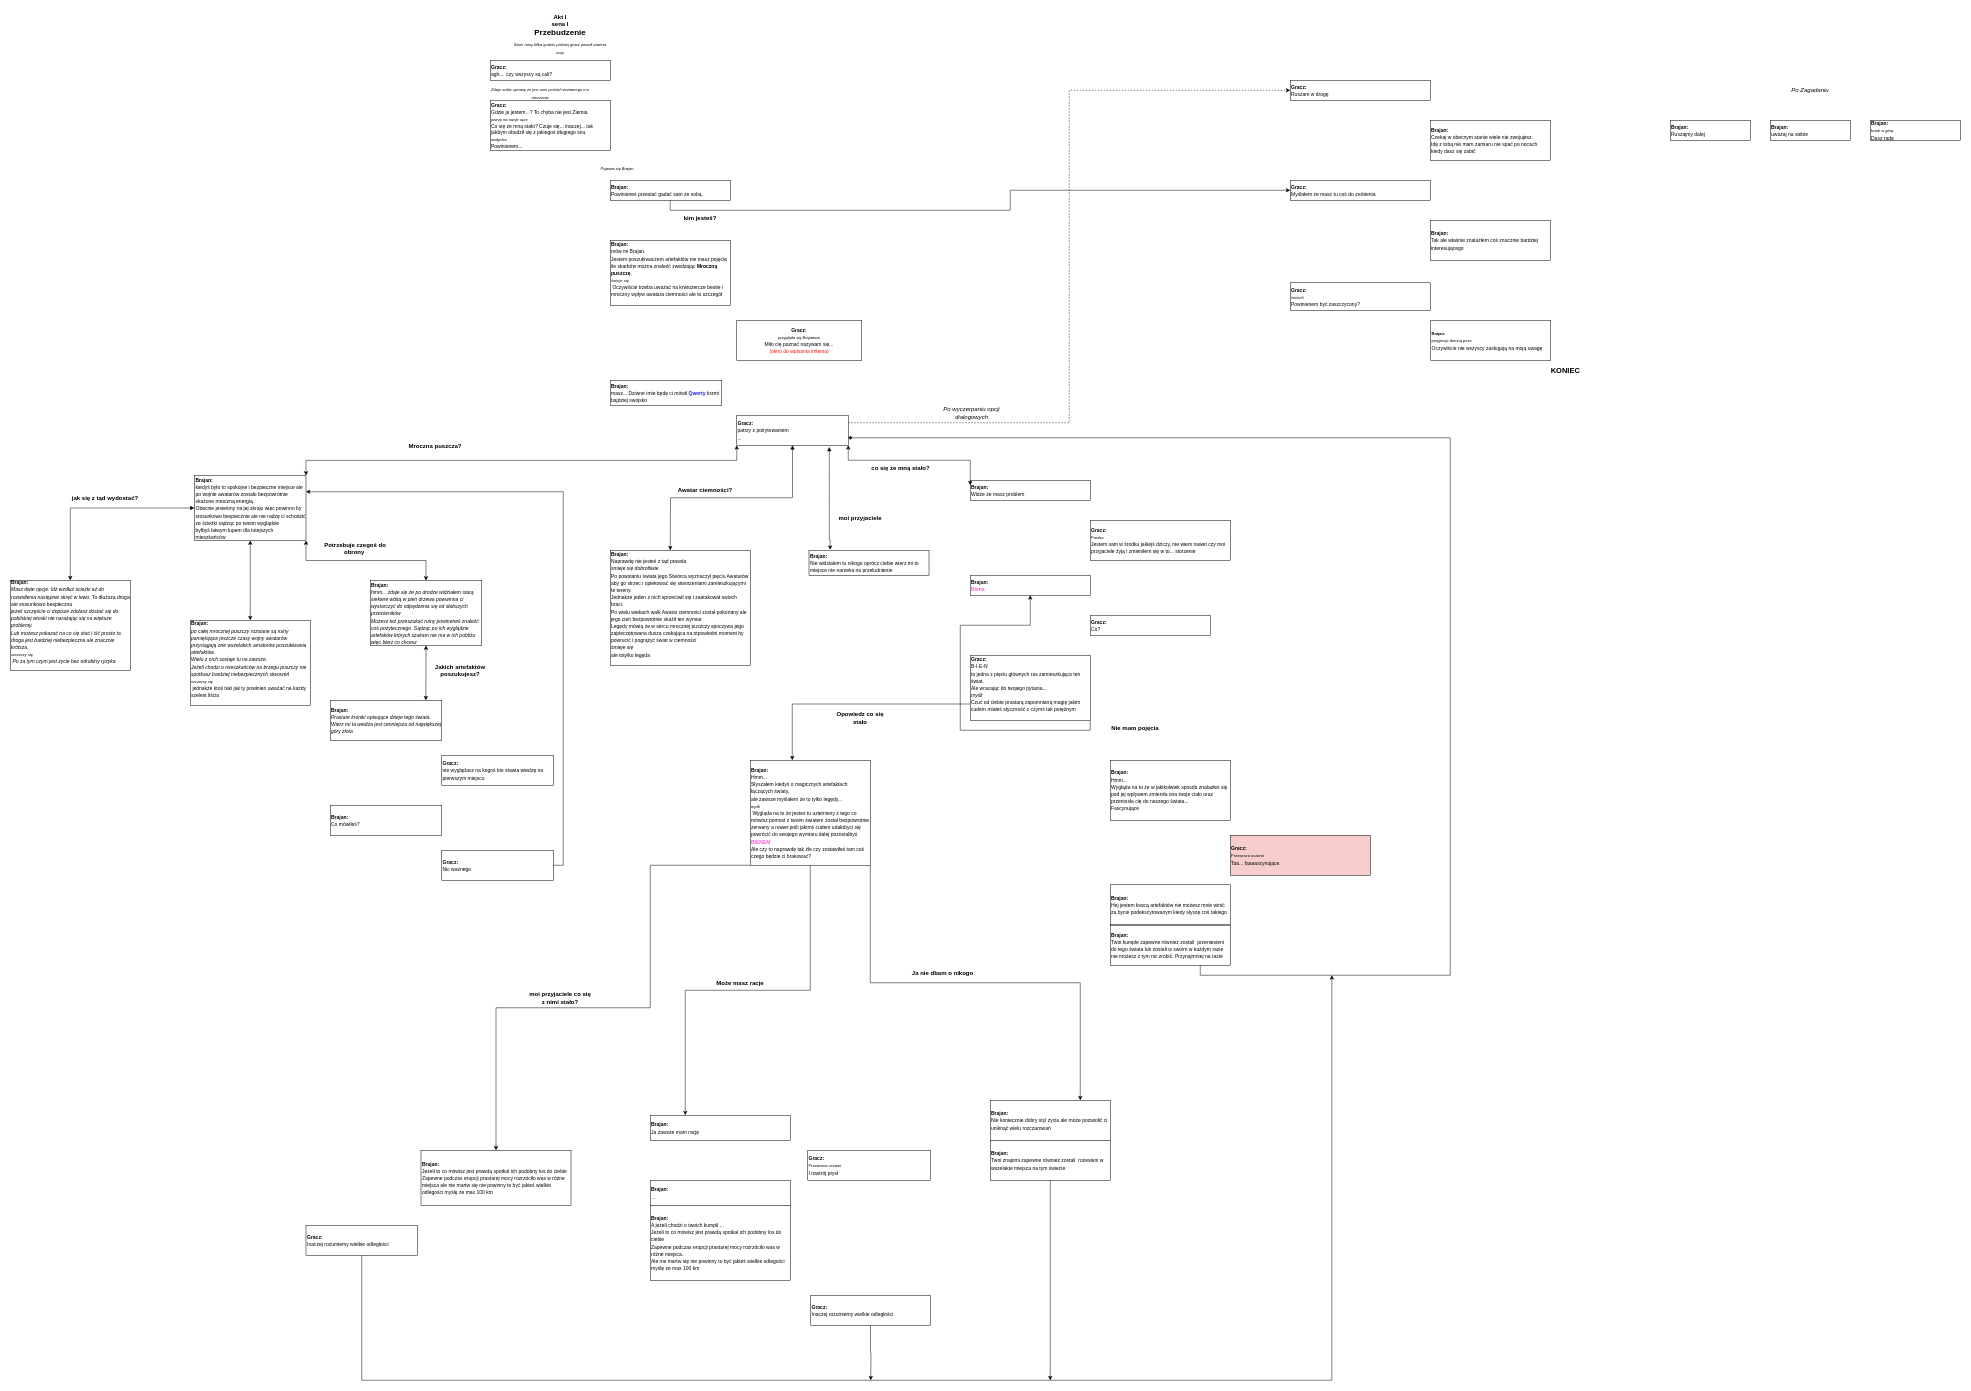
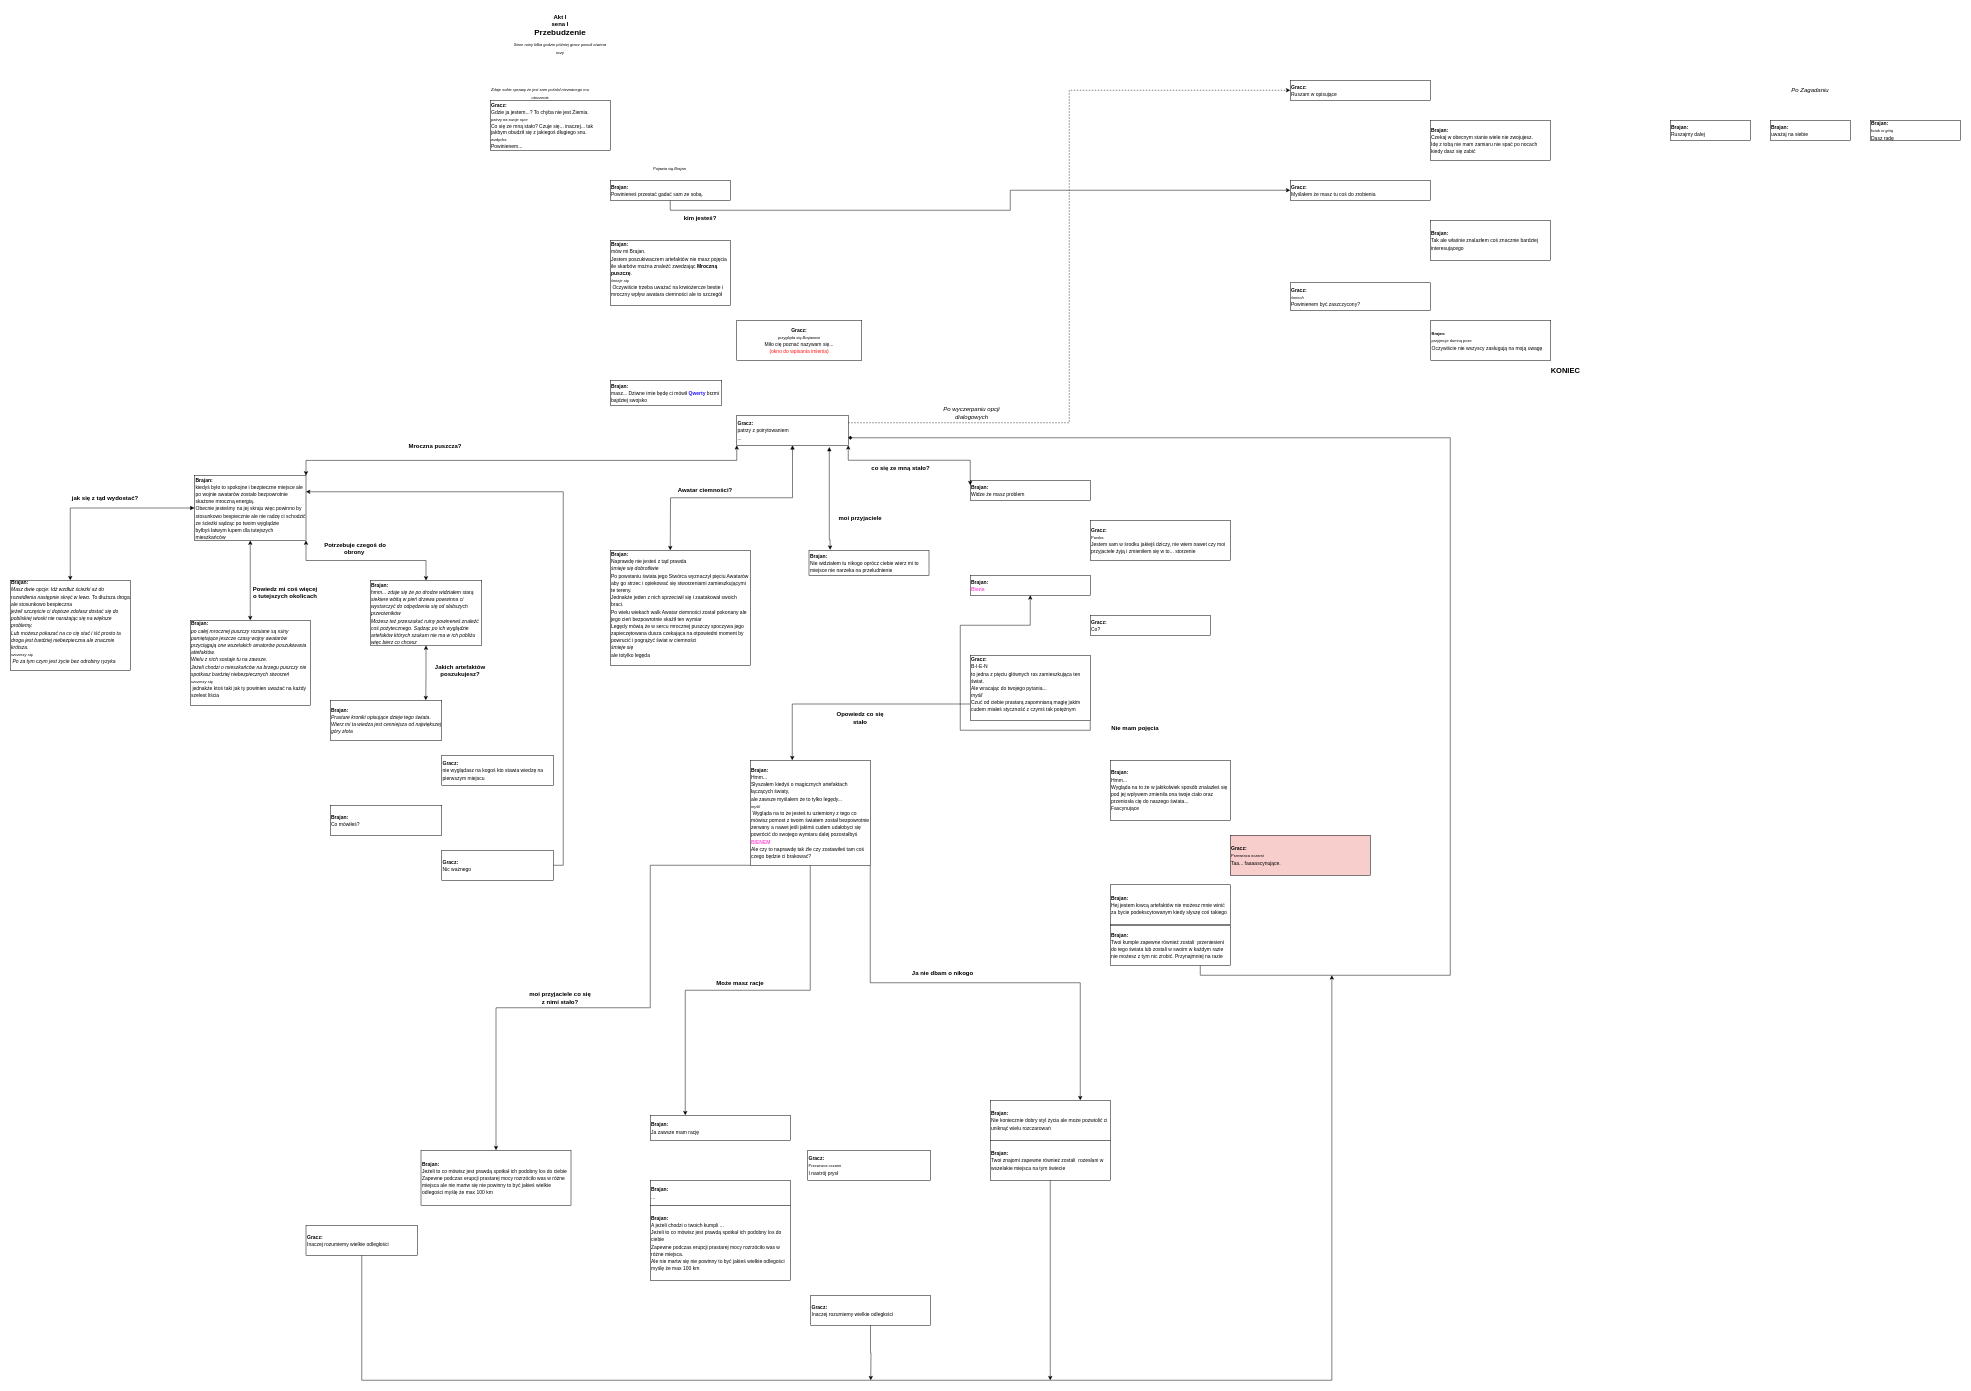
node "Gracz: agh... czy wszyscy są cali?": removed
node "Gracz: Ruszam w drogę": label "Gracz: Ruszam w drogę" -> "Gracz: Ruszam w opisujące"
node "Pojawia się Brajan": moved (618, 168) -> (670, 168)
node "Powiedz mi coś więcej o tutejszych okolicach": added
